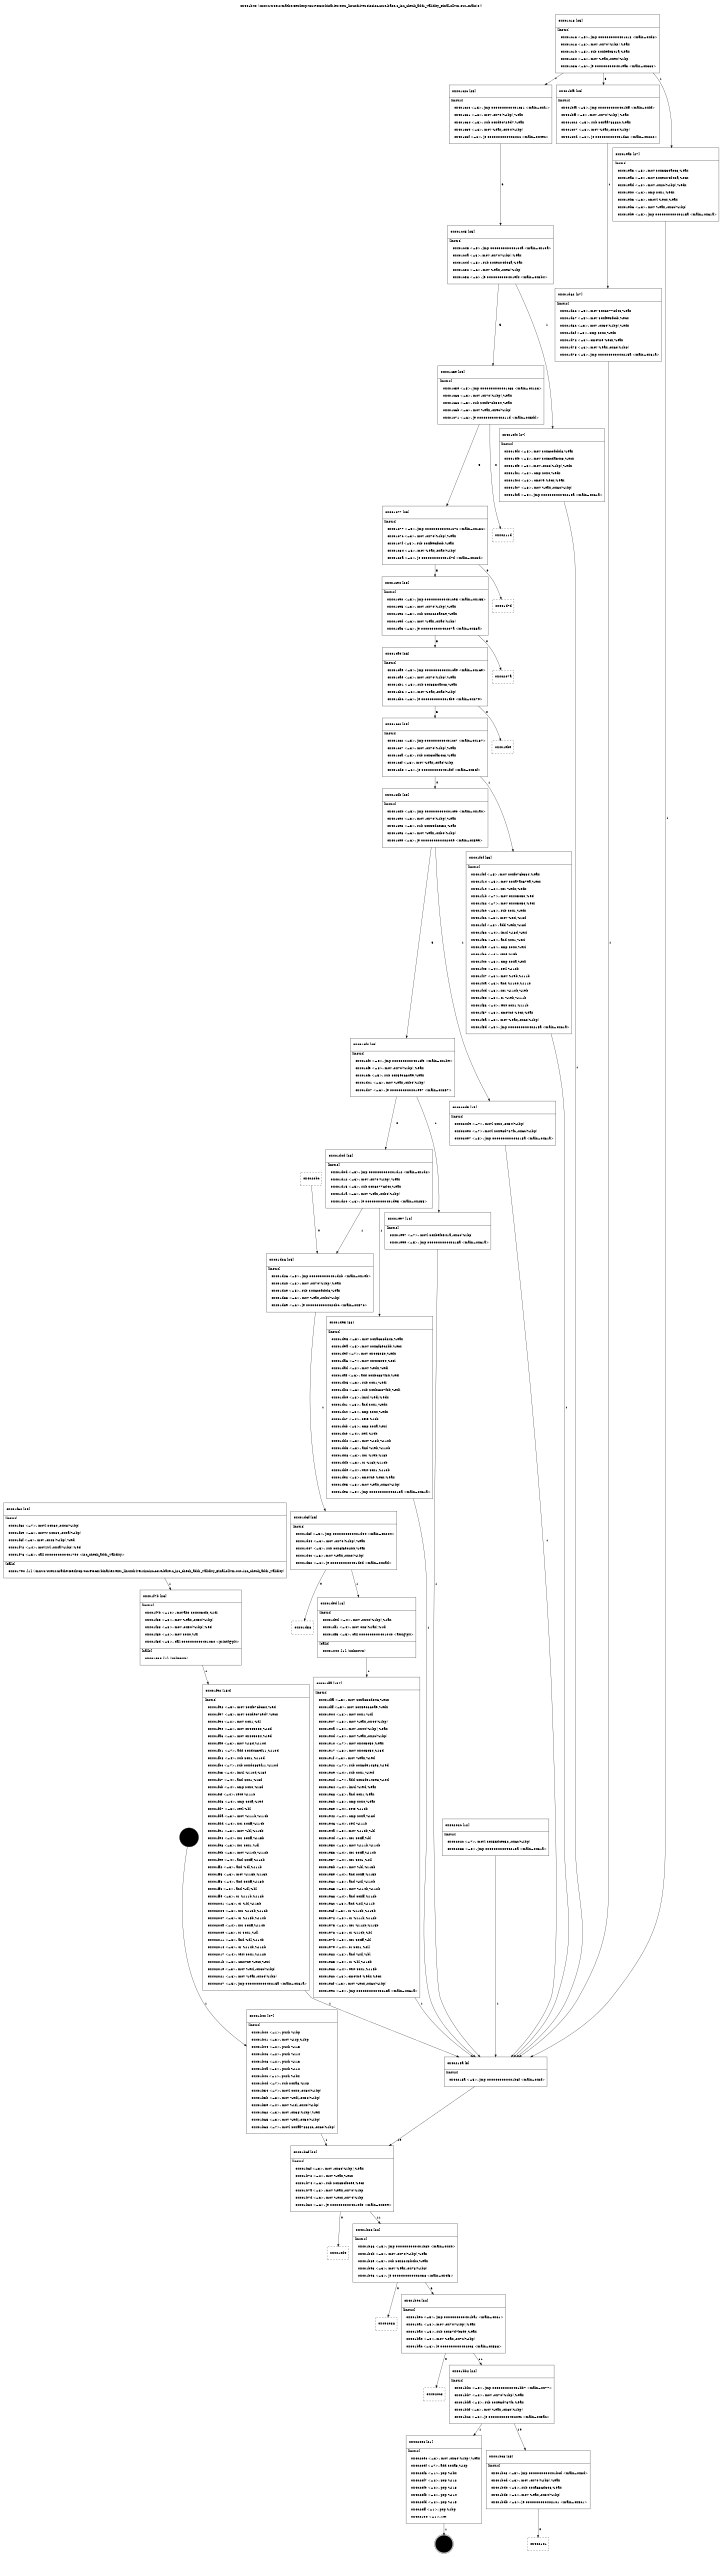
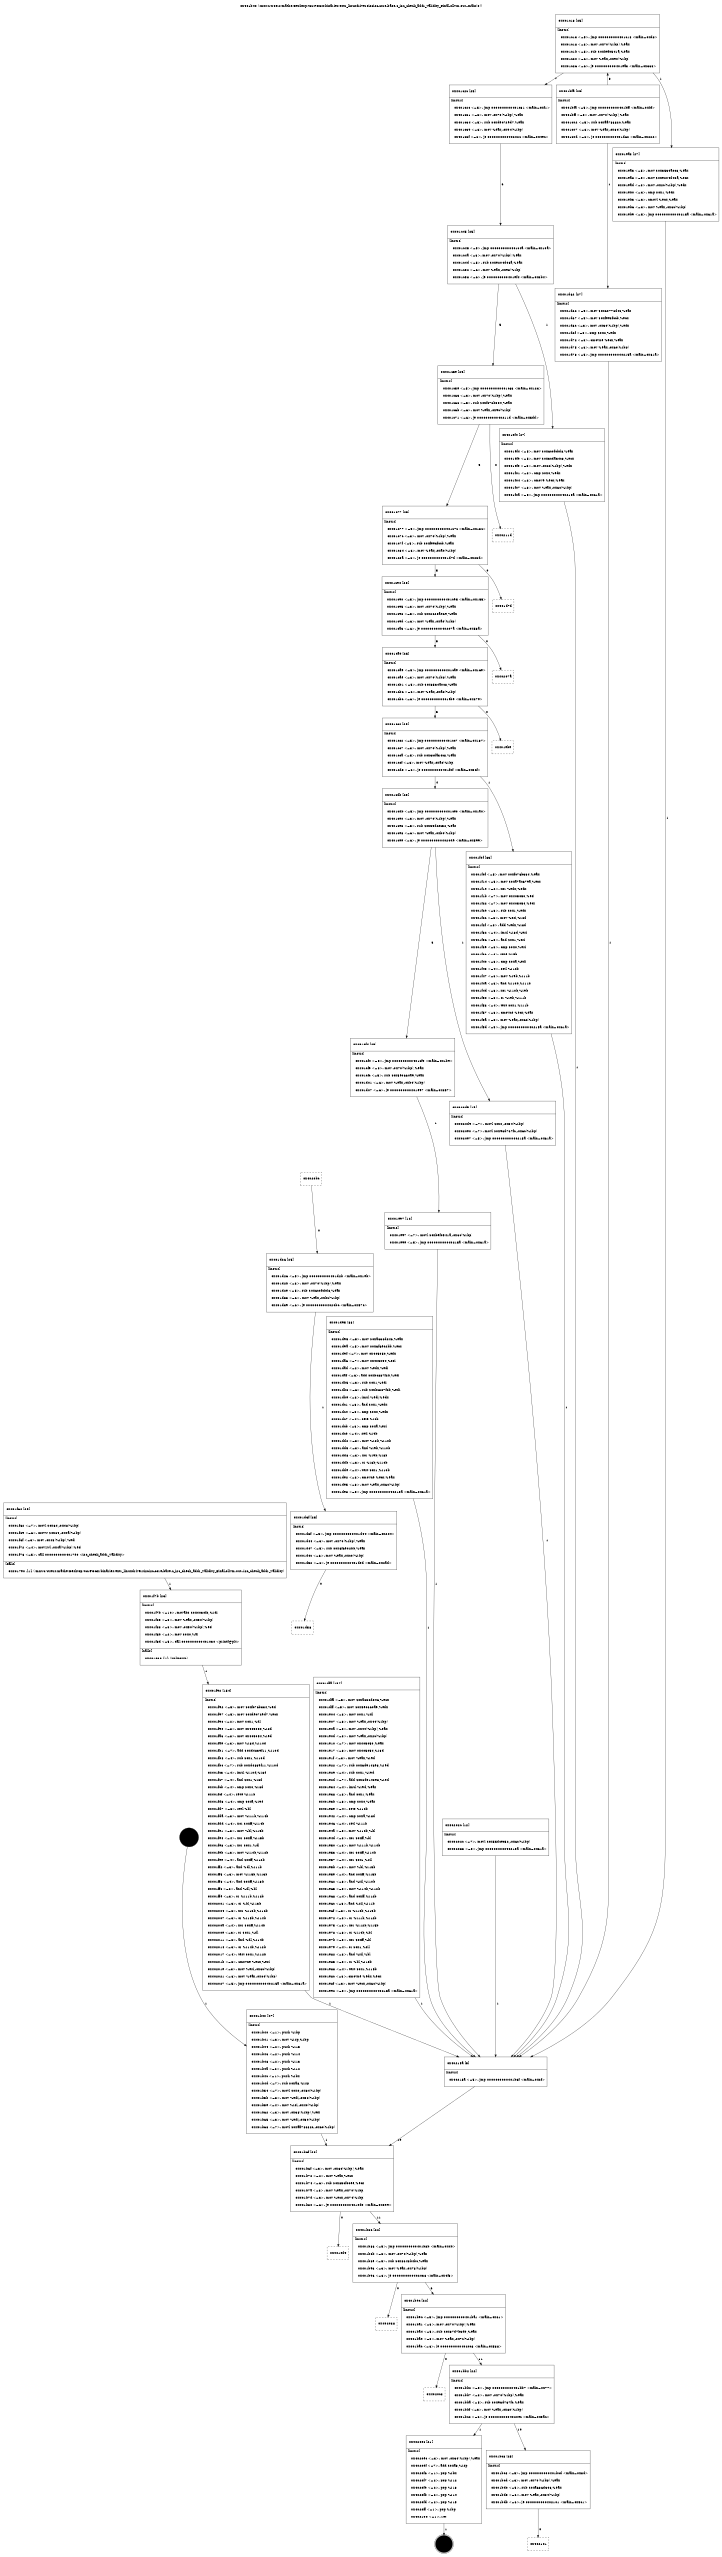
edge "0x401c13 [25]" -> "0x401bfa [25]": reversed
node "0x401d0d [25]": removed
node "0x401ded [13]": removed
